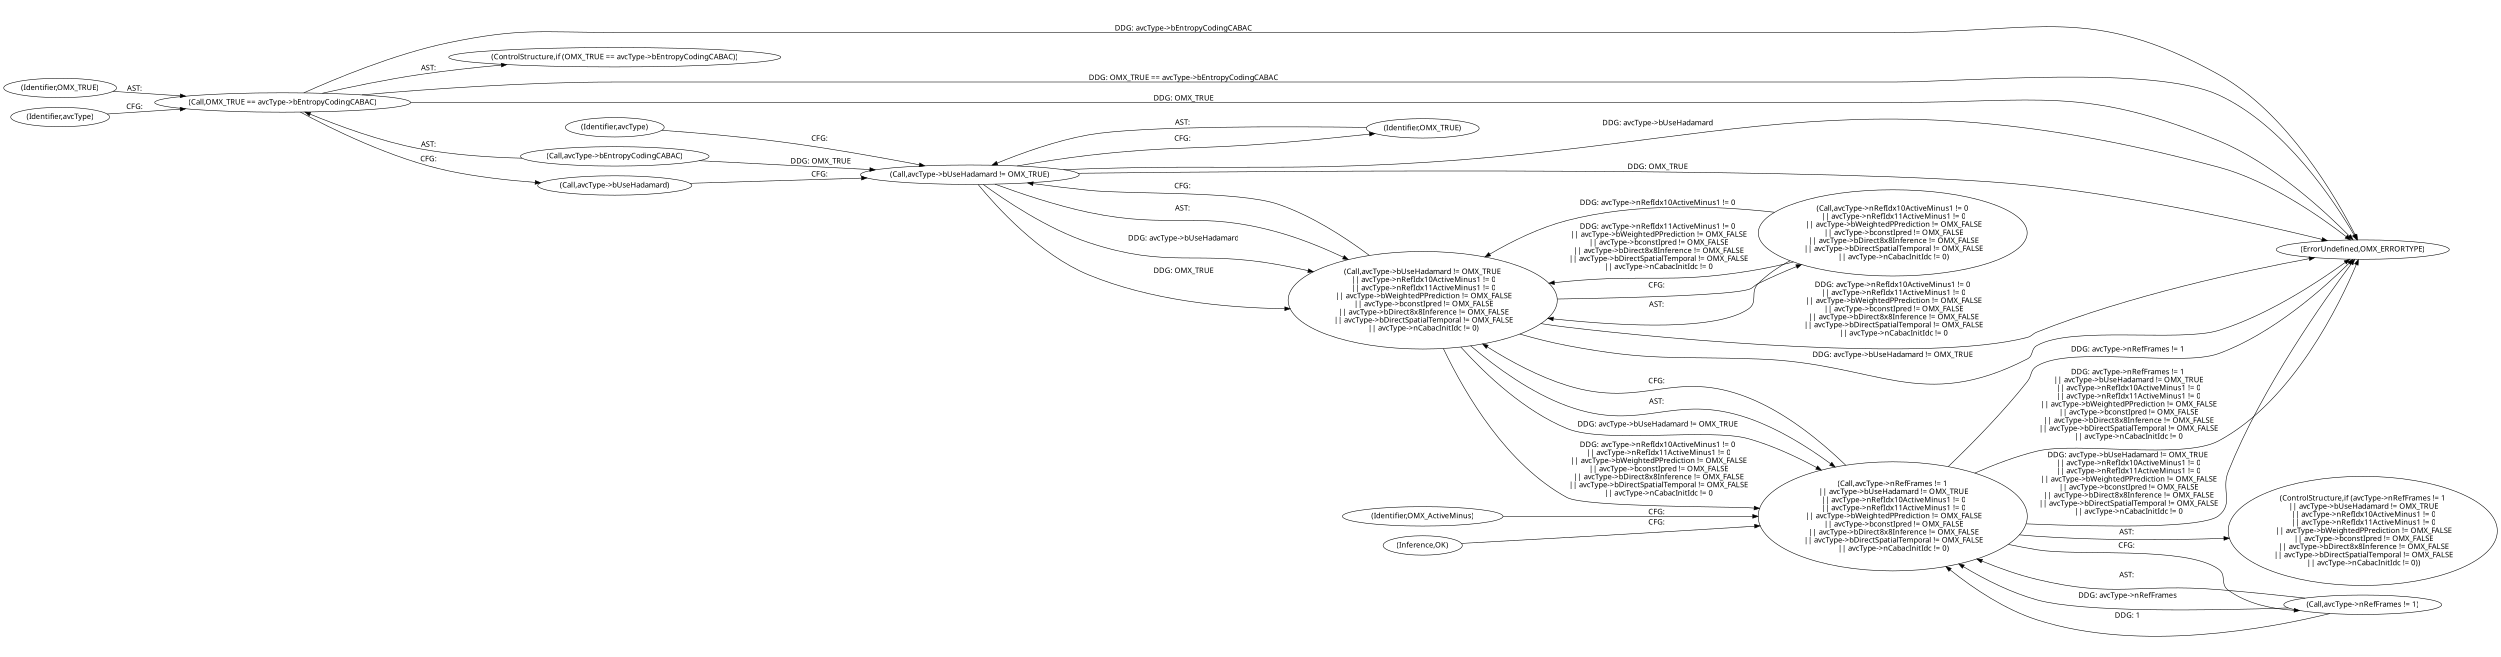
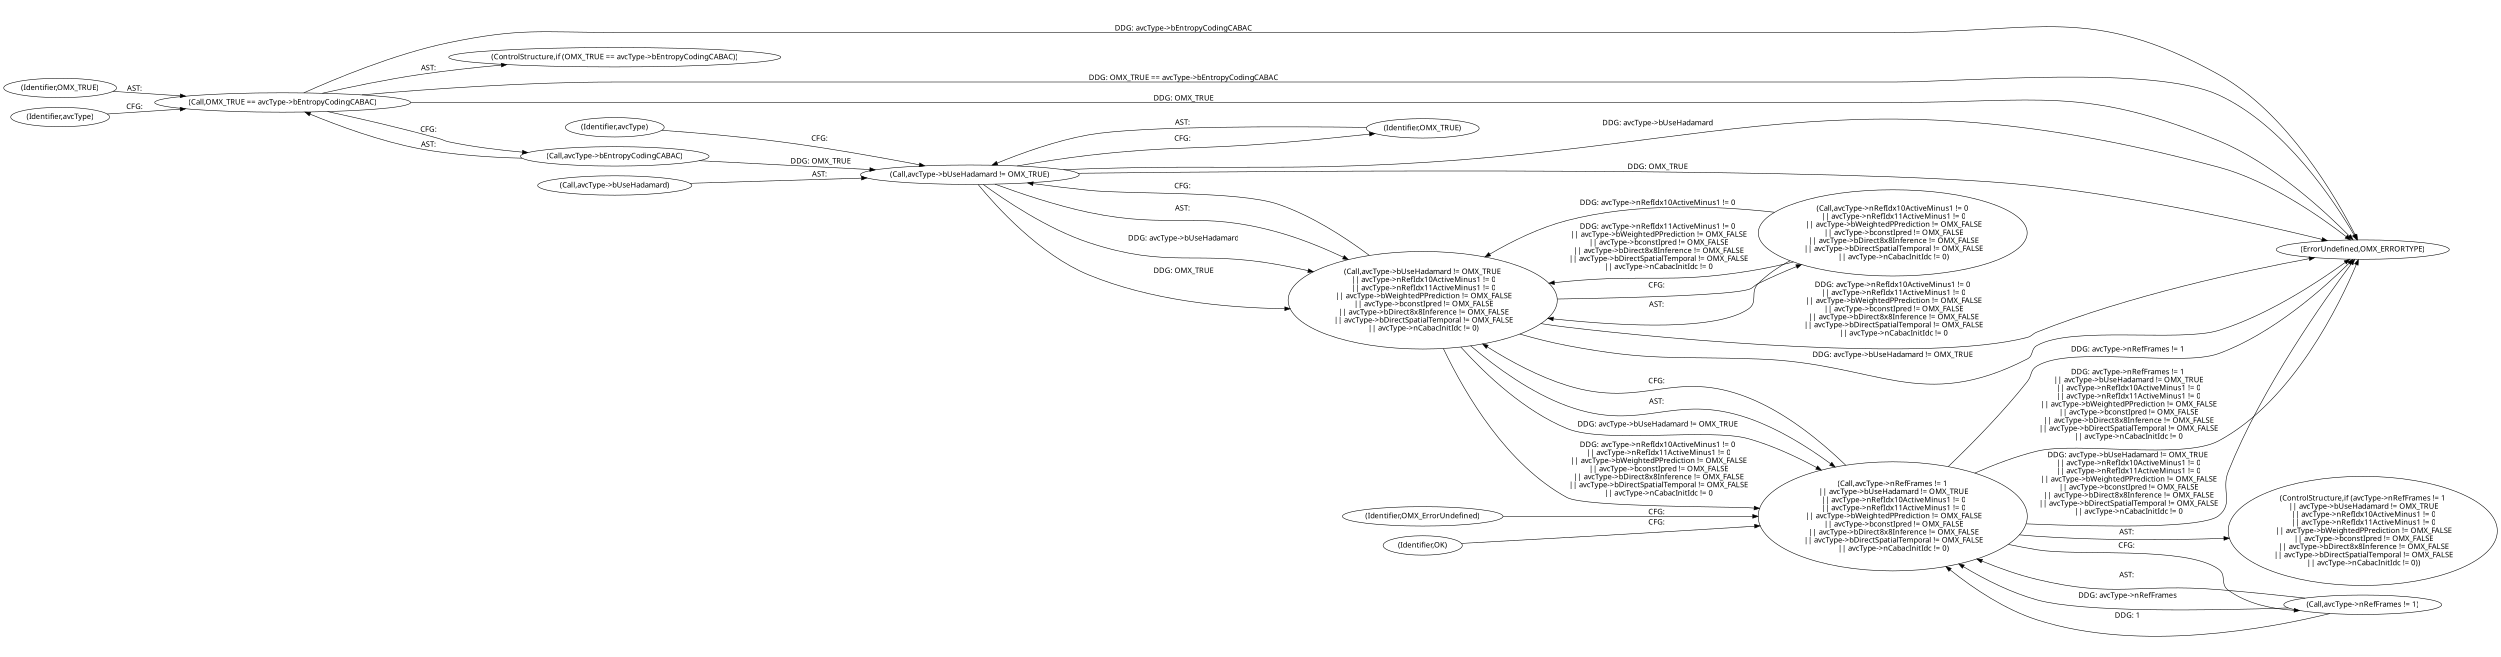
edge "(Call,OMX_TRUE == avcType->bEntropyCodingCABAC)" -> "(Call,avcType->bUseHadamard)": now "(Call,OMX_TRUE == avcType->bEntropyCodingCABAC)" -> "(Call,avcType->bEntropyCodingCABAC)"
edge "(Call,avcType->bUseHadamard)" -> "(Call,avcType->bUseHadamard != OMX_TRUE)": label "CFG: " -> "AST: "
node "(Identifier,OMX_ActiveMinus)": label "(Identifier,OMX_ActiveMinus)" -> "(Identifier,OMX_ErrorUndefined)"
node "(Inference,OK)": label "(Inference,OK)" -> "(Identifier,OK)"
